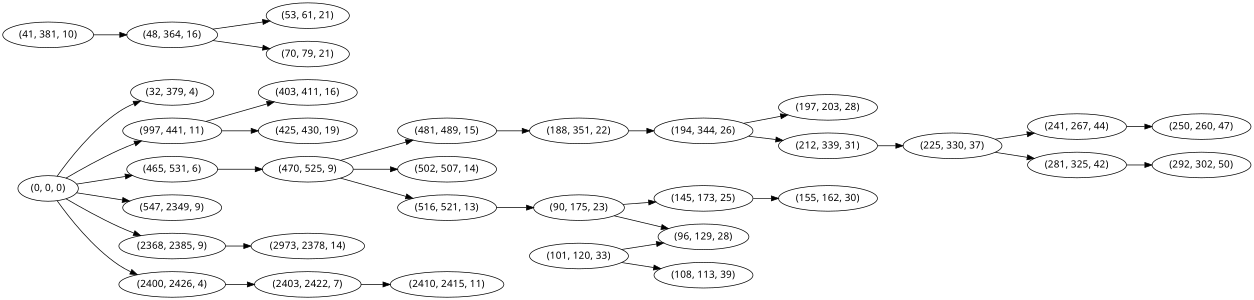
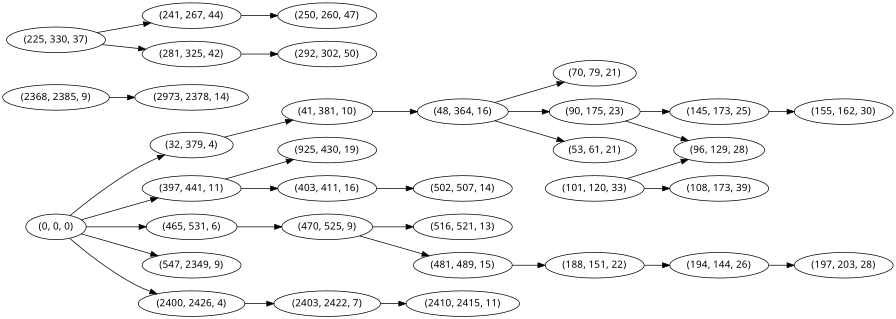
edge "(32, 379, 4)" -> "(41, 381, 10)": added
node "(997, 441, 11)": label "(997, 441, 11)" -> "(397, 441, 11)"
node "(425, 430, 19)": label "(425, 430, 19)" -> "(925, 430, 19)"
node "(188, 351, 22)": label "(188, 351, 22)" -> "(188, 151, 22)"
node "(194, 344, 26)": label "(194, 344, 26)" -> "(194, 144, 26)"
node "(212, 339, 31)": removed
edge "(470, 525, 9)" -> "(502, 507, 14)": now "(403, 411, 16)" -> "(502, 507, 14)"
edge "(516, 521, 13)" -> "(90, 175, 23)": now "(48, 364, 16)" -> "(90, 175, 23)"
edge "(0, 0, 0)" -> "(2368, 2385, 9)": removed
node "(108, 113, 39)": label "(108, 113, 39)" -> "(108, 173, 39)"
